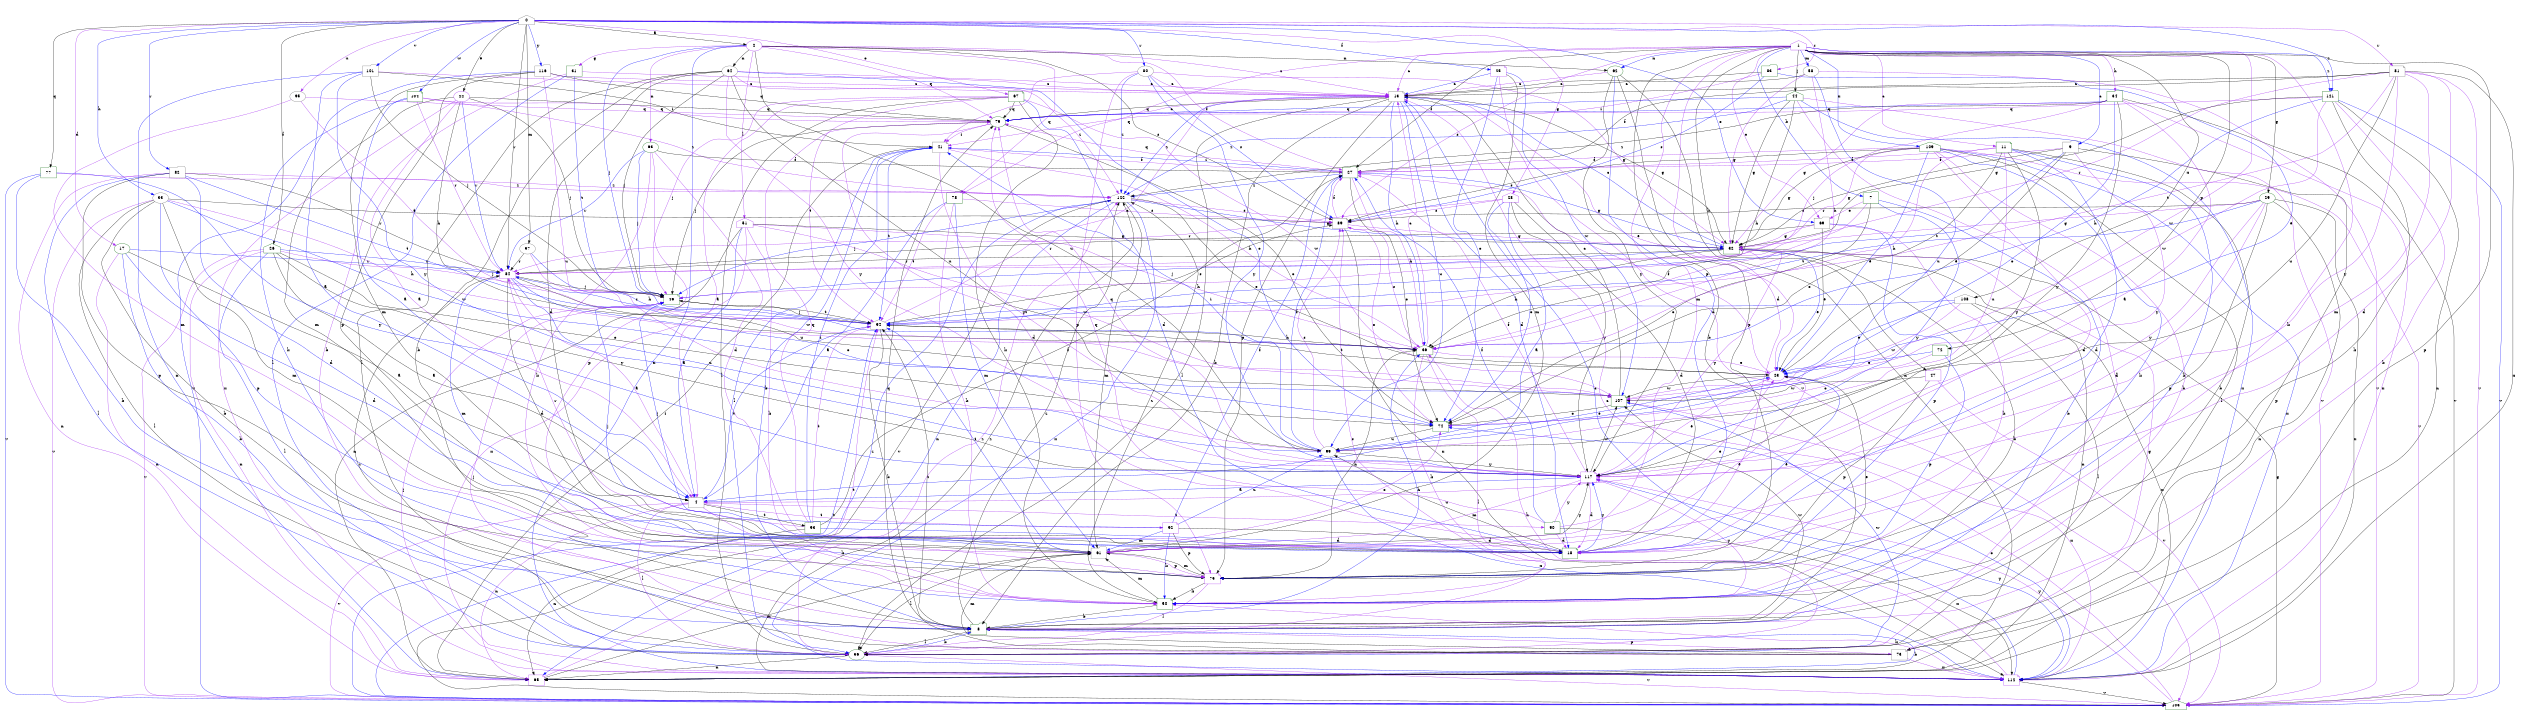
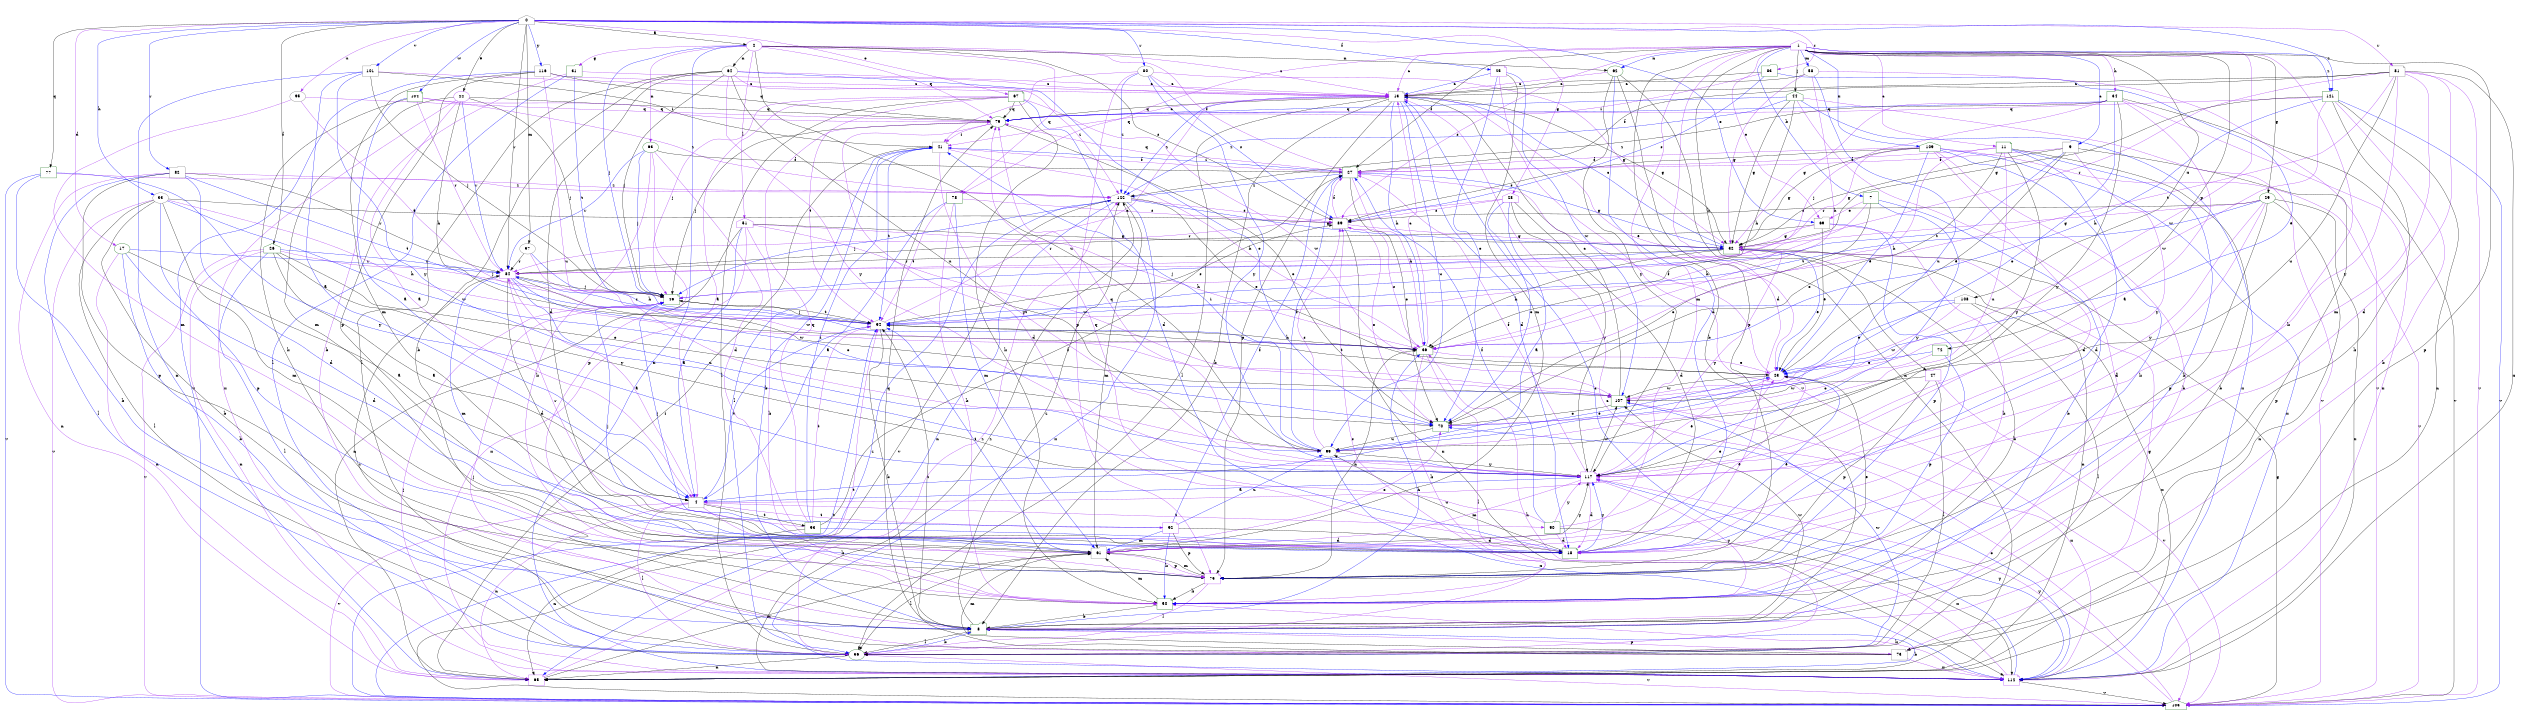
edge "7" -> "36": label "p" -> "h"
edge "84" -> "107": label "u" -> "w"
edge "50" -> "122": removed, label "z"
node "74": label "74" -> "70"
edge "104" -> "50": color blue -> black
edge "109" -> "56": now "47" -> "56"
